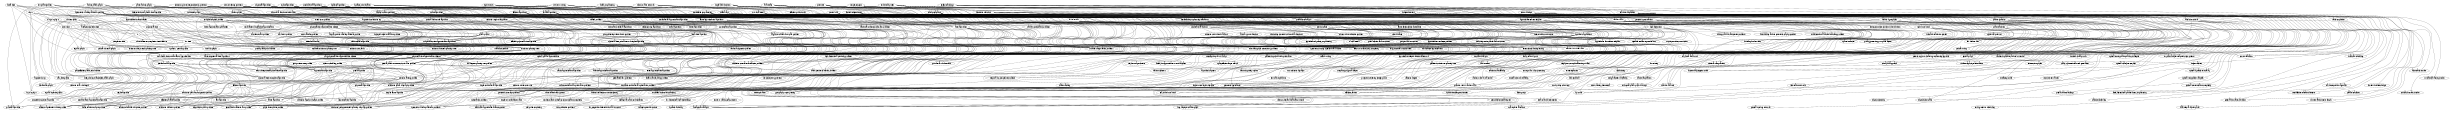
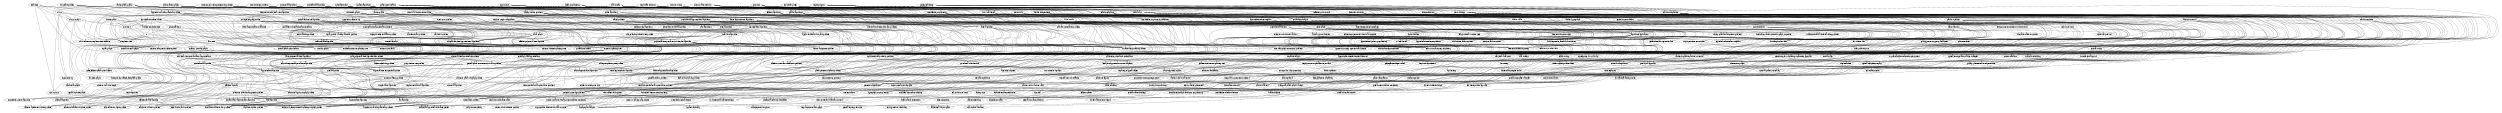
node "string selection problems": removed
